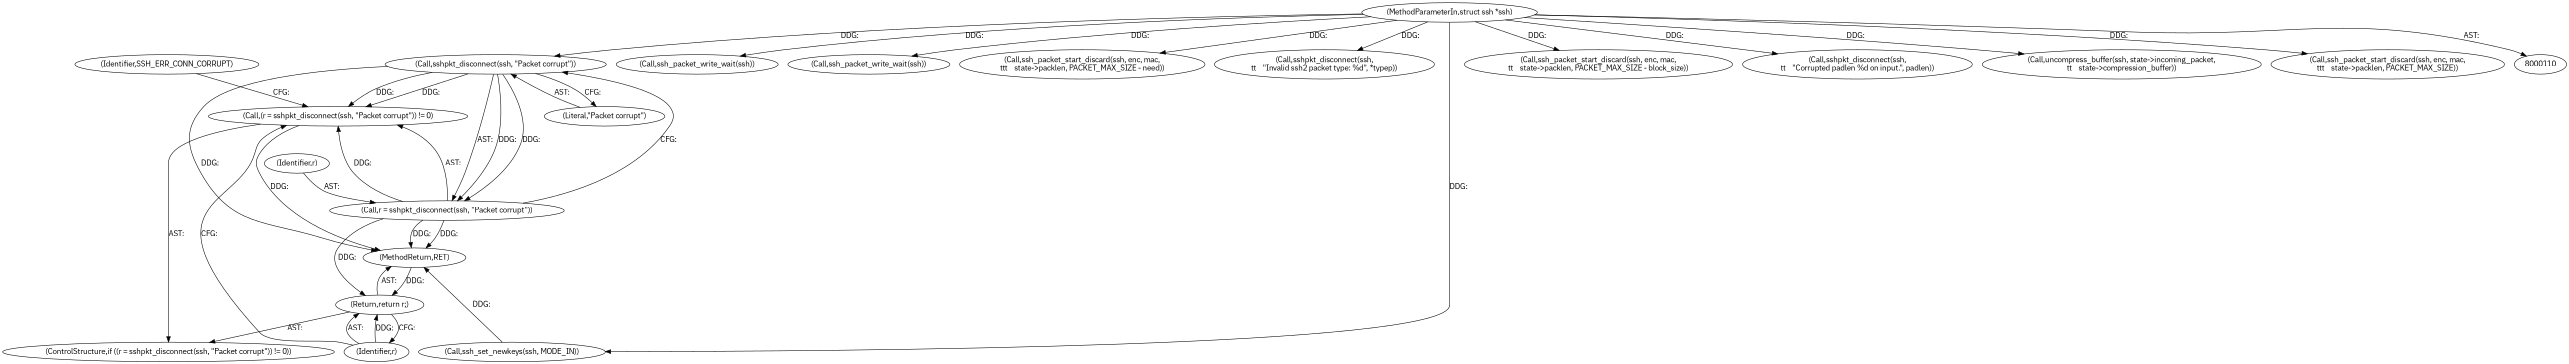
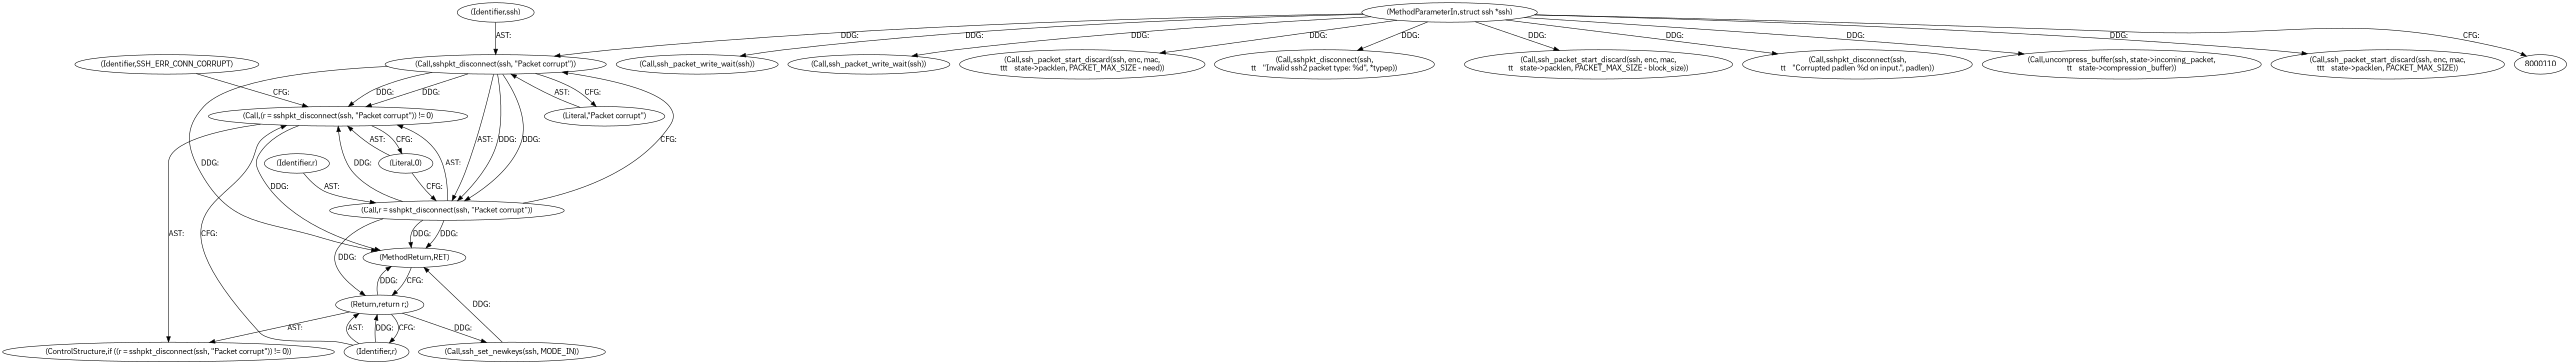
node "(Identifier,ssh)": added
edge "(MethodParameterIn,struct ssh *ssh)" -> "8000110": label "AST: " -> "CFG: "
node "(Literal,0)": added
edge "(Return,return r;)" -> "(MethodReturn,RET)": label "AST: " -> "DDG: "
edge "(MethodReturn,RET)" -> "(Return,return r;)": label "DDG: " -> "CFG: "
edge "(MethodParameterIn,struct ssh *ssh)" -> "(Call,ssh_set_newkeys(ssh, MODE_IN))": now "(Return,return r;)" -> "(Call,ssh_set_newkeys(ssh, MODE_IN))"
